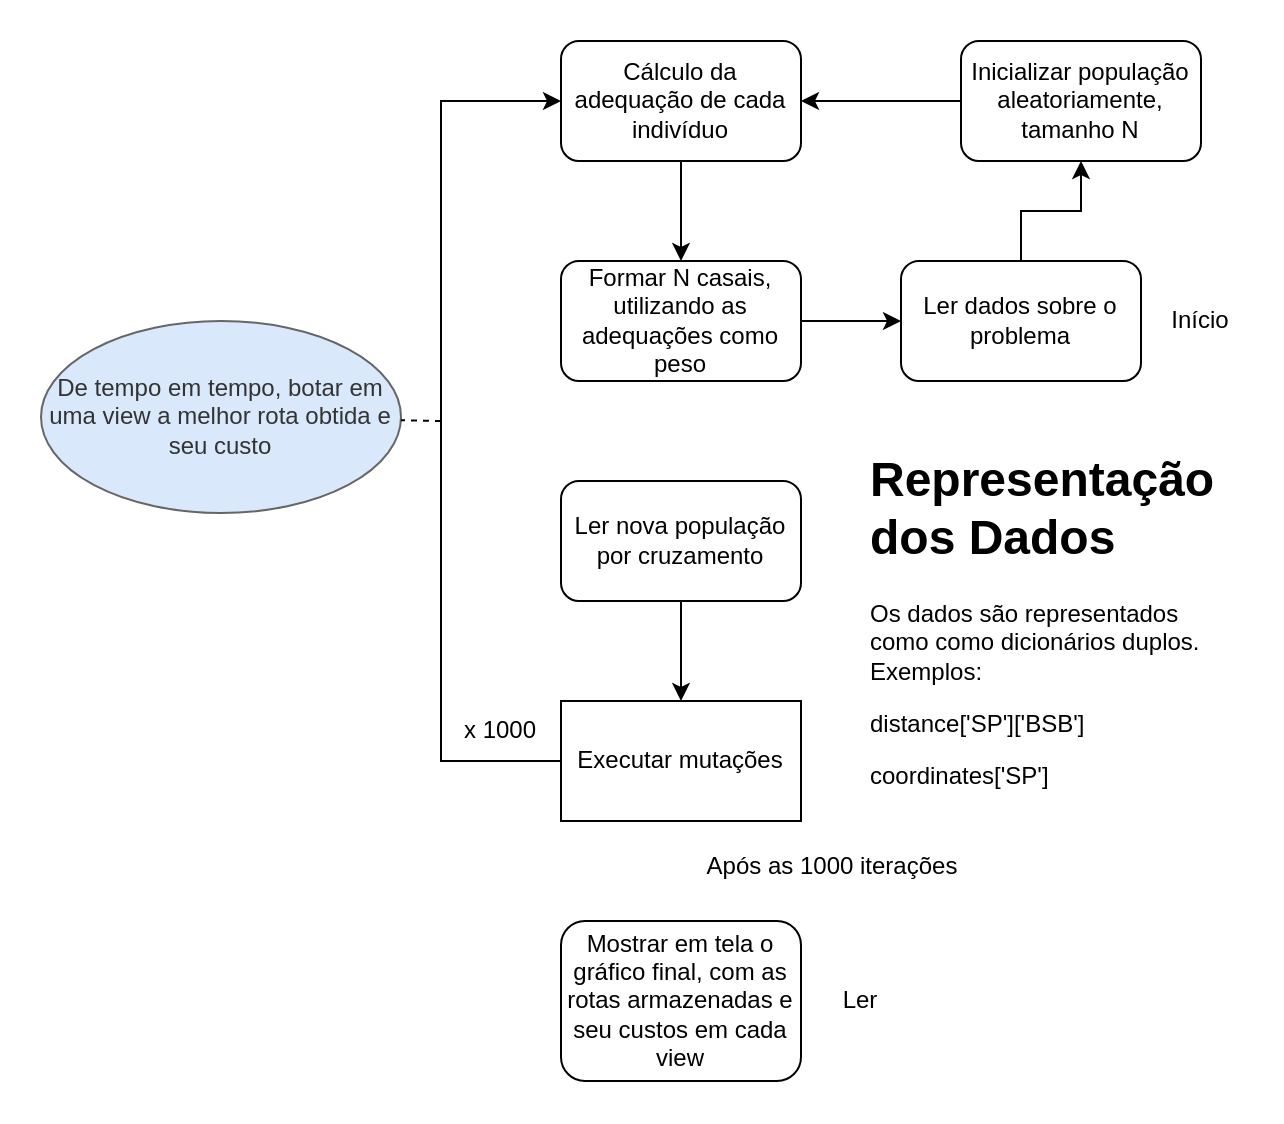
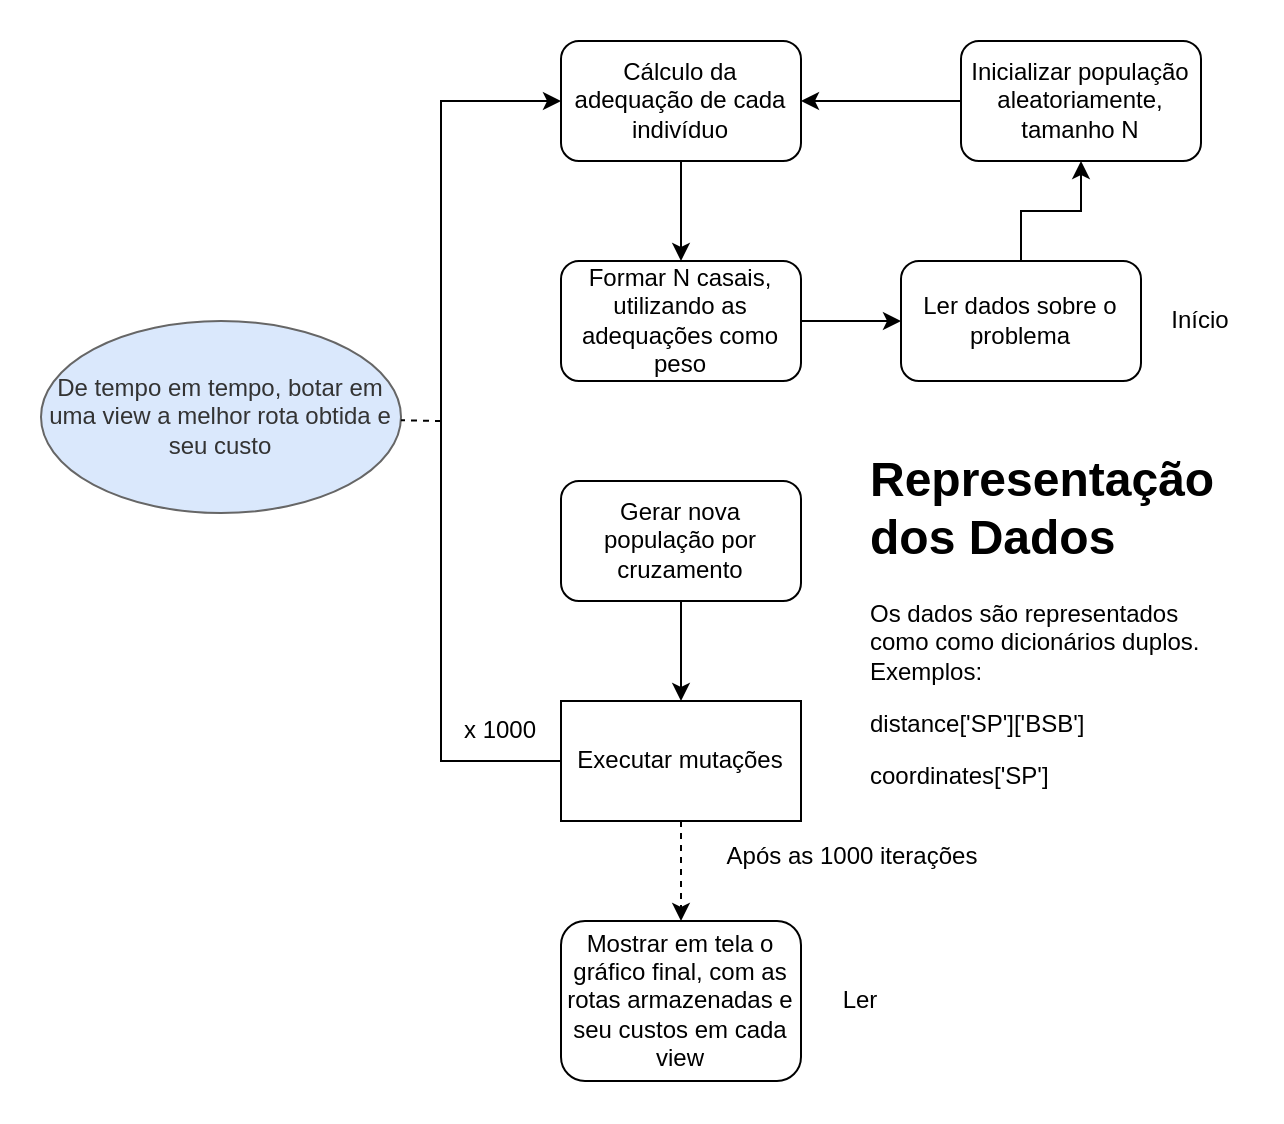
node "Ler nova população por cruzamento": label "Ler nova população por cruzamento" -> "Gerar nova população por cruzamento"
edge "Executar mutações" -> "Mostrar em tela o gráfico final, com as rotas armazenadas e seu custos em cada view": added
node "Após as 1000 iterações": moved (833, 867) -> (853, 857)
